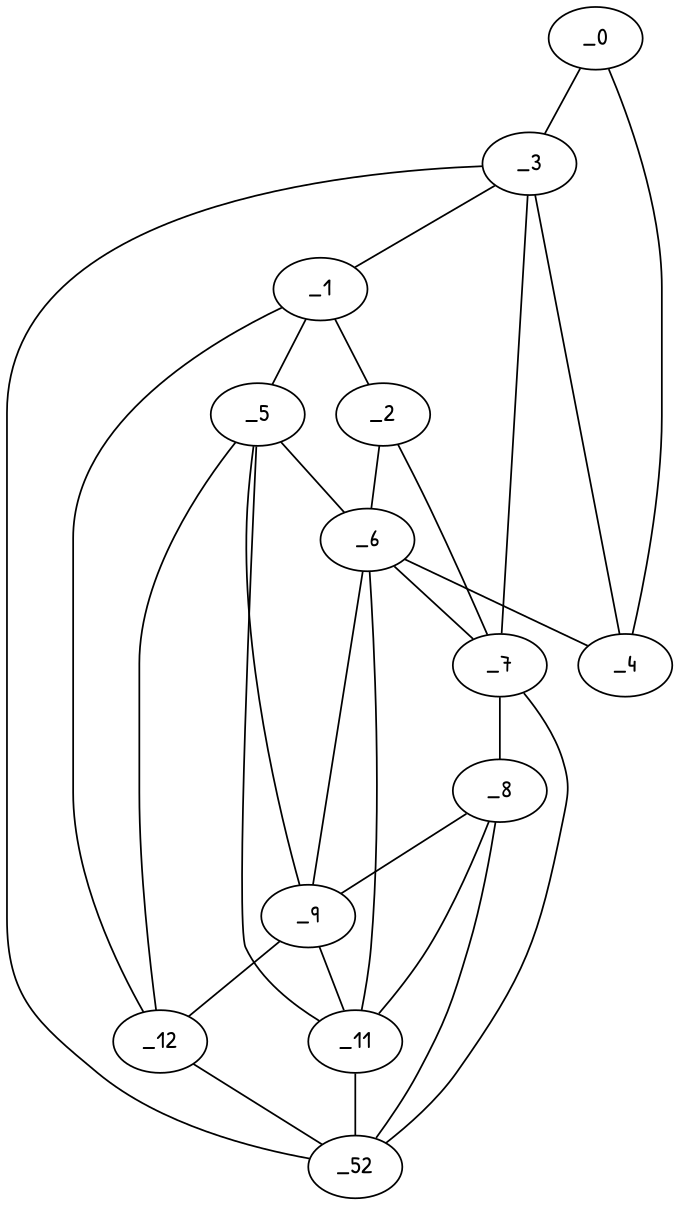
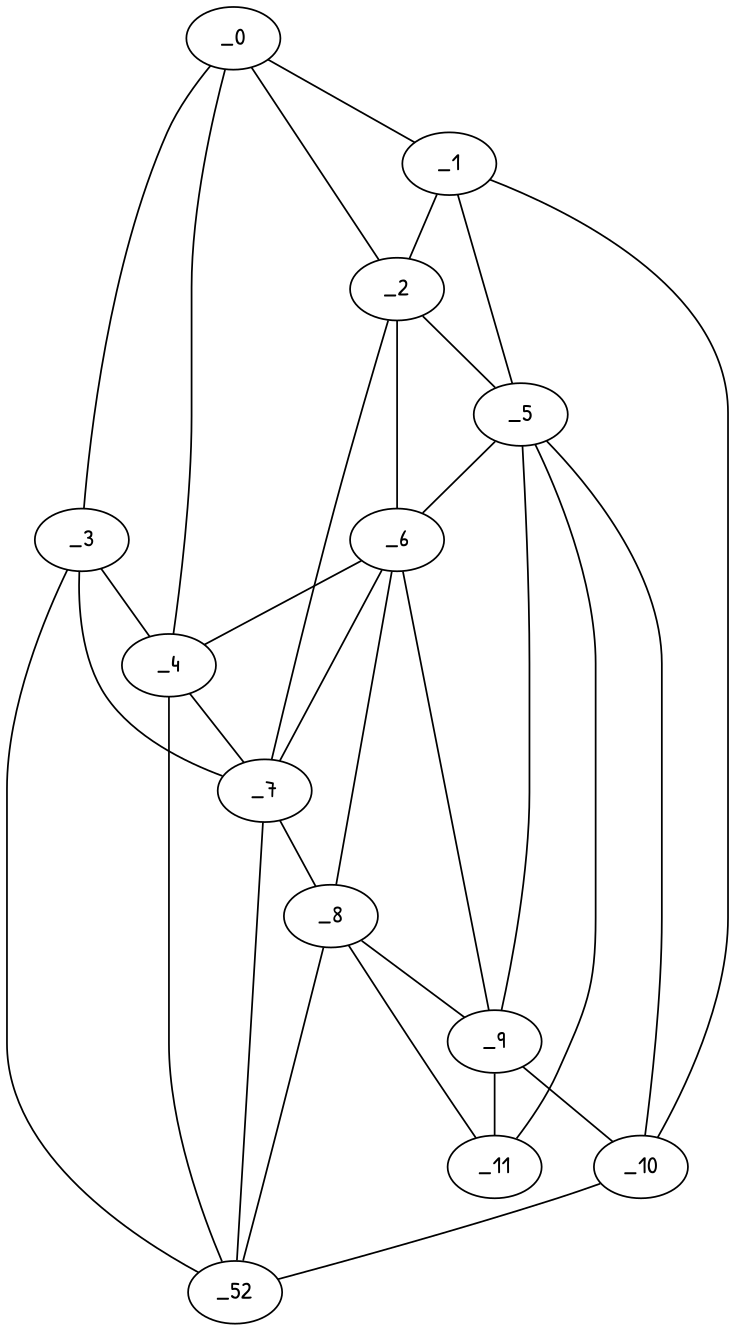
edge "_0" -- "_2": added
edge "_3" -- "_1": now "_0" -- "_1"
edge "_2" -- "_5": added
edge "_4" -- "_7": added
edge "_6" -- "_11": now "_6" -- "_8"
node "_12": label "_12" -> "_10"
edge "_11" -- "_52": now "_4" -- "_52"
